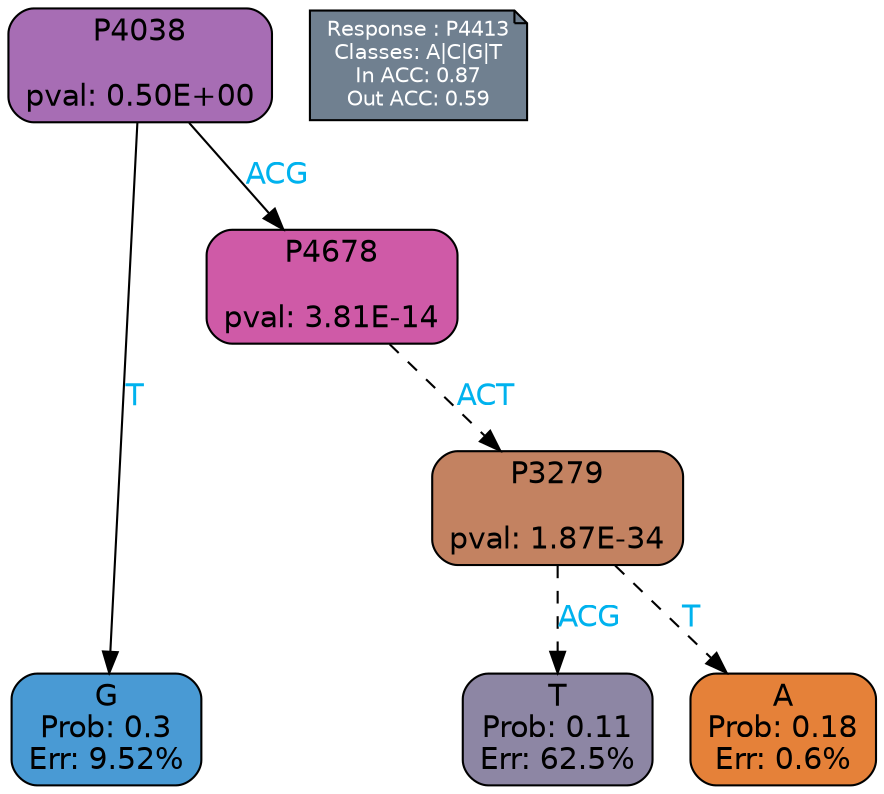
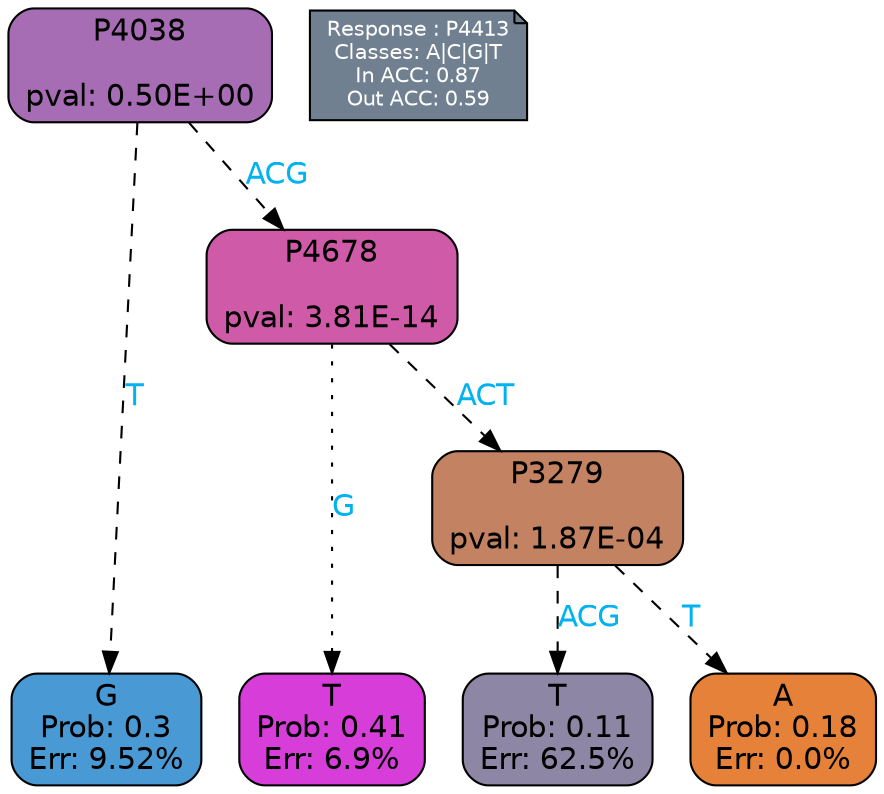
edge "P4038 pval: 0.50E+00" -> "P4678 pval: 3.81E-14": style solid -> dashed
edge "P4038 pval: 0.50E+00" -> "G Prob: 0.3 Err: 9.52%": style solid -> dashed
node "P3279 pval: 1.87E-34": label "P3279 pval: 1.87E-34" -> "P3279 pval: 1.87E-04"
node "T Prob: 0.41 Err: 6.9%": added
node "A Prob: 0.18 Err: 0.6%": label "A Prob: 0.18 Err: 0.6%" -> "A Prob: 0.18 Err: 0.0%"
